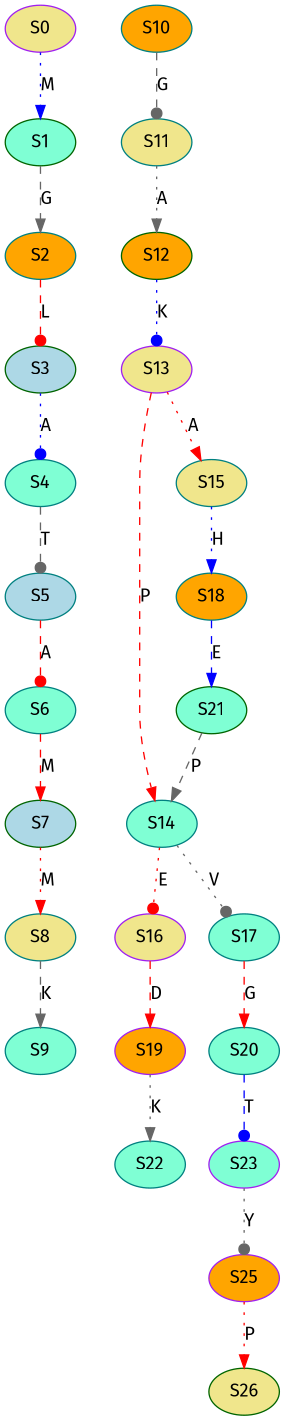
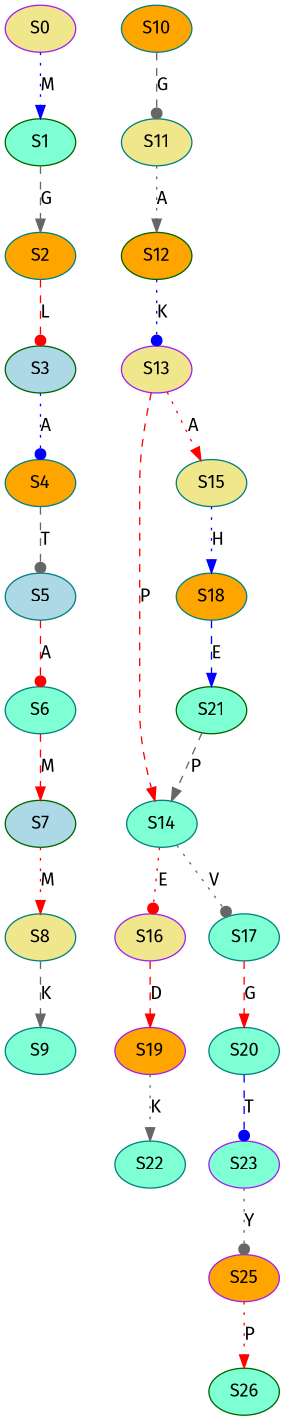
node "S4": fillcolor aquamarine -> orange
node "S26": fillcolor khaki -> aquamarine
